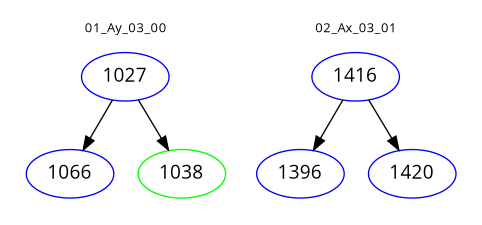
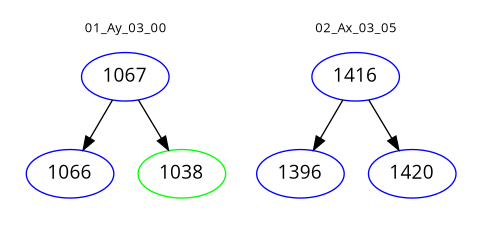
cluster "02_Ax_03_01": label "02_Ax_03_01" -> "02_Ax_03_05"
node "1027": label "1027" -> "1067"
